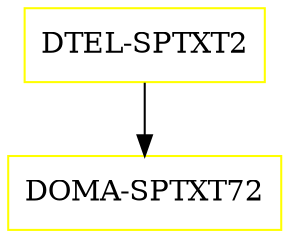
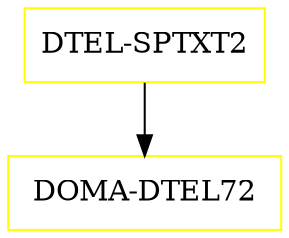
node "DOMA-SPTXT72": label "DOMA-SPTXT72" -> "DOMA-DTEL72"
